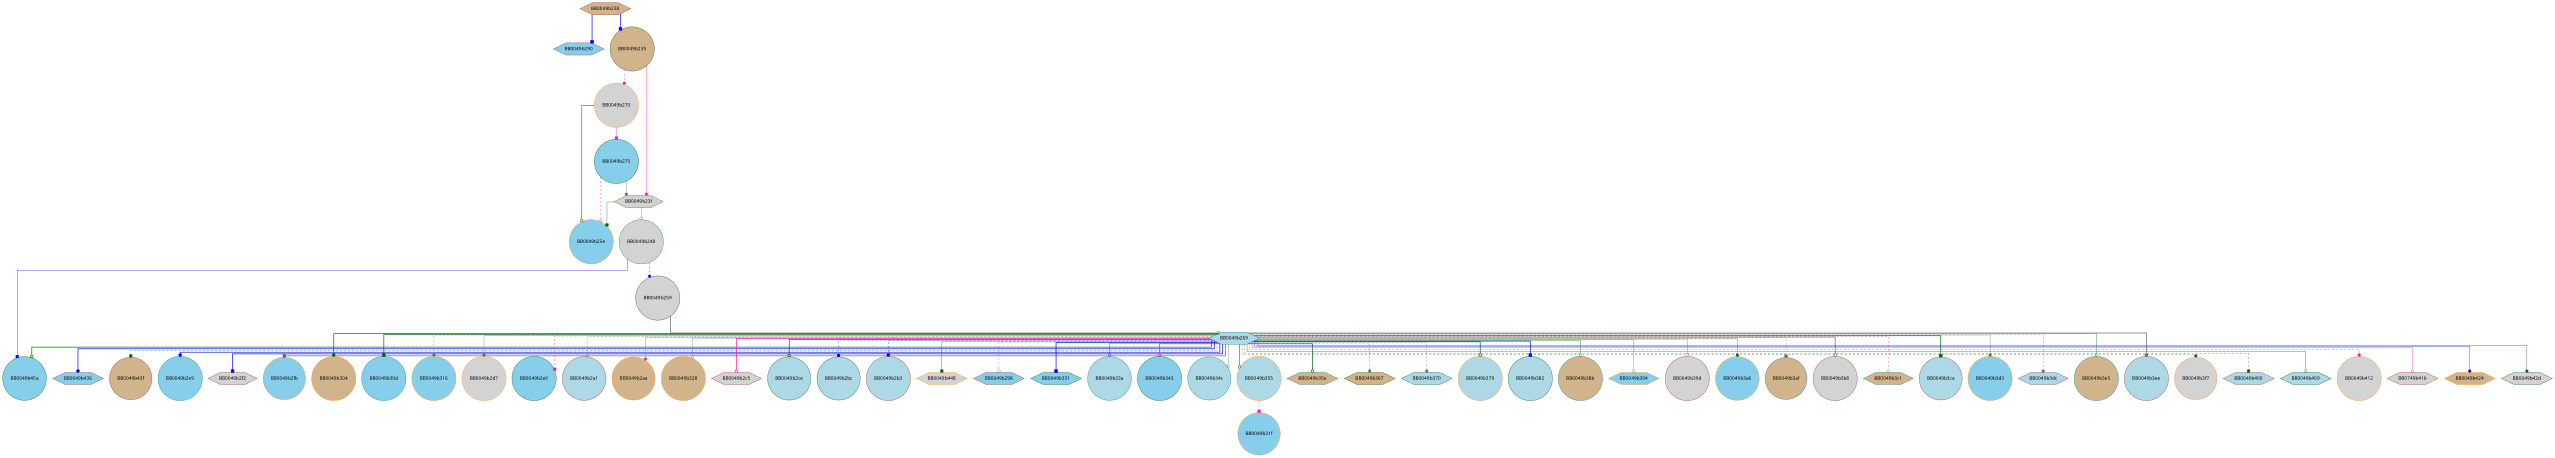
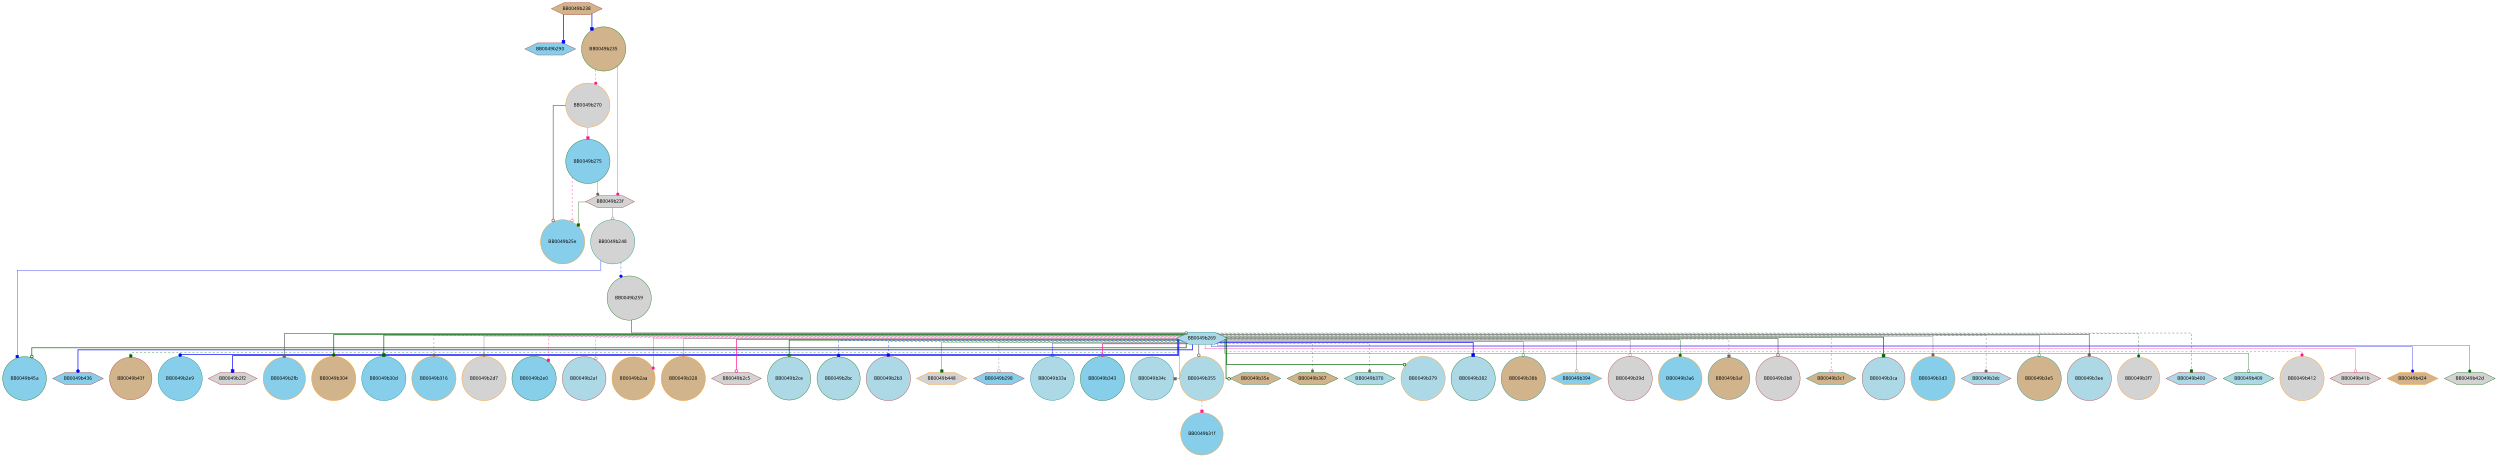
edge "BB0049b269" -> "BB0049b34c": arrowhead odot -> box
node "BB0049b331": removed
node "BB0749b41b": label "BB0749b41b" -> "BB0049b41b"
